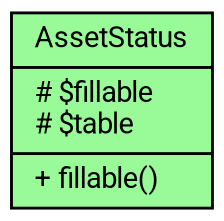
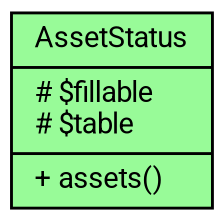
node "AssetStatus": text "+ fillable()" -> "+ assets()"
